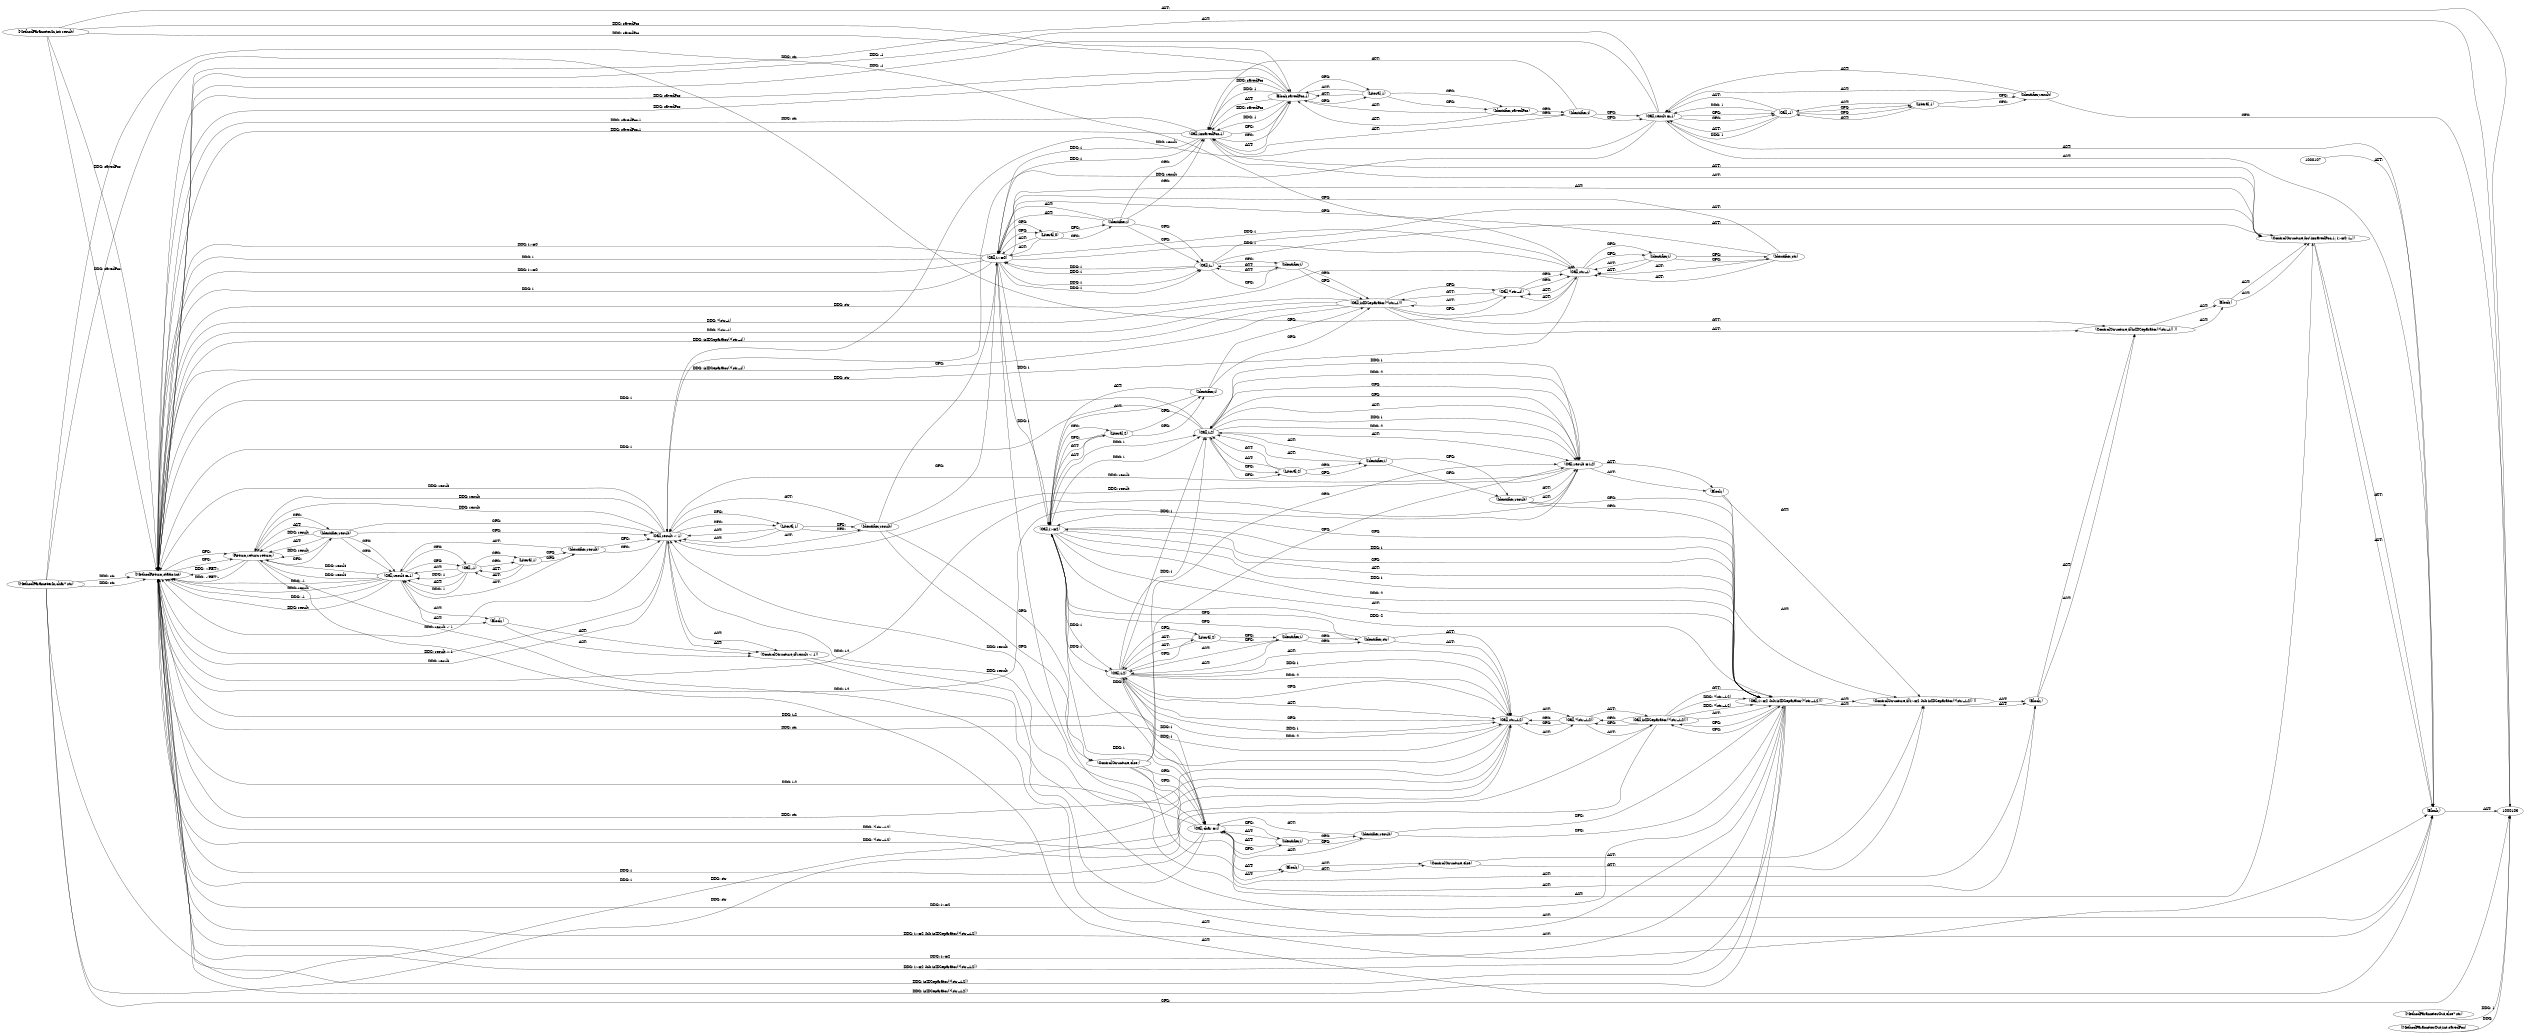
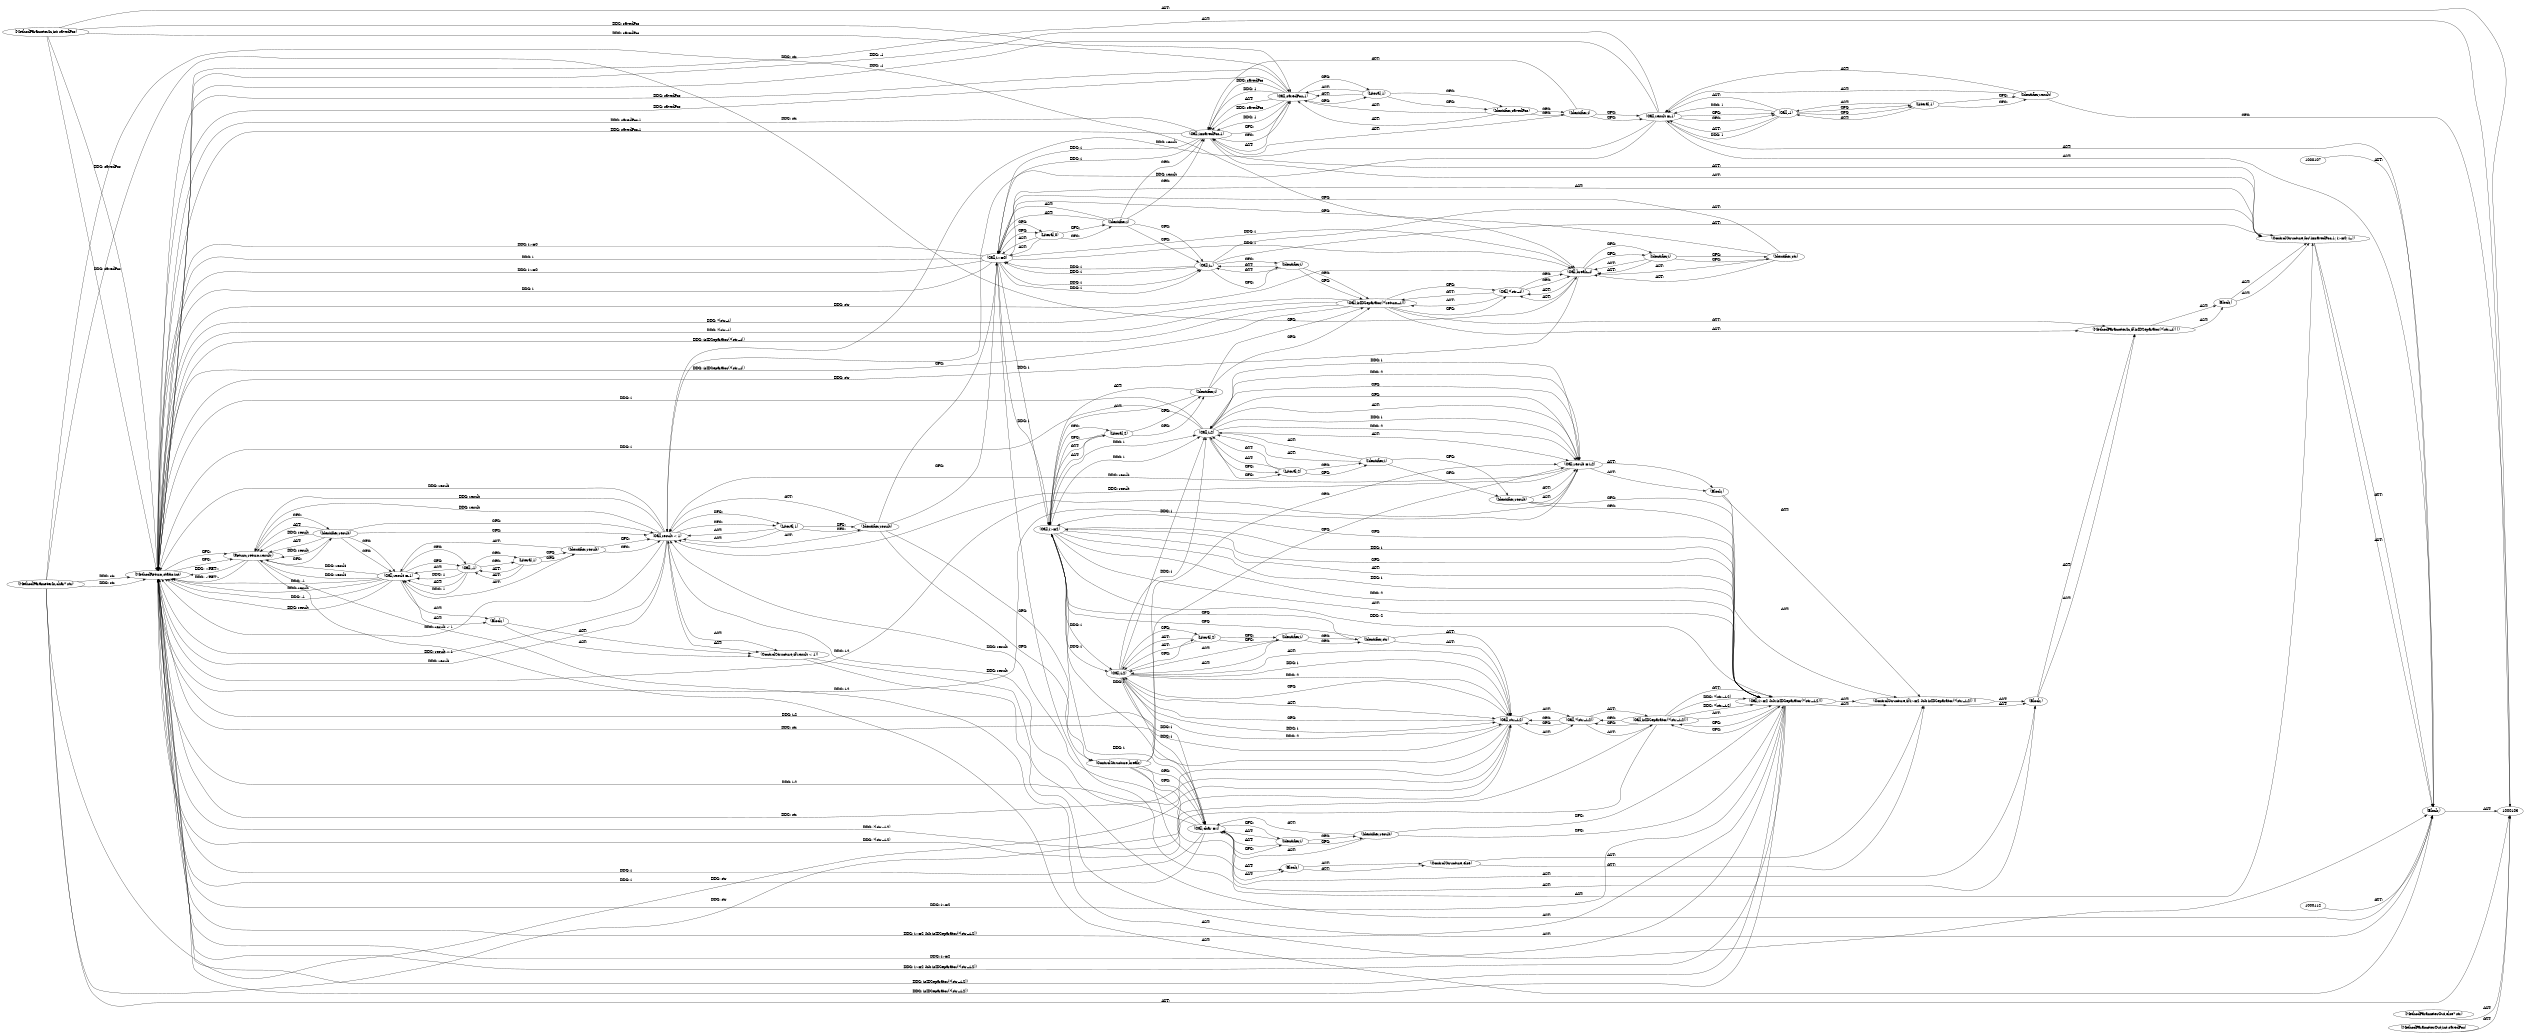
node "(MethodParameterIn,int result)": label "(MethodParameterIn,int result)" -> "(MethodParameterIn,int savedPos)"
node "(Block,savedPos-1)": label "(Block,savedPos-1)" -> "(Call,savedPos-1)"
node "(Call,str+i)": label "(Call,str+i)" -> "(Call,break+i)"
node "(Call,isIDSeparator(*(str+i)))": label "(Call,isIDSeparator(*(str+i)))" -> "(Call,isIDSeparator(*(return+i)))"
node "(ControlStructure,if(isIDSeparator(*(str+i)) ))": label "(ControlStructure,if(isIDSeparator(*(str+i)) ))" -> "(MethodParameterIn,if(isIDSeparator(*(str+i)) ))"
node "(Return,return return;)": label "(Return,return return;)" -> "(Return,return result;)"
node "(ControlStructure,else;)": label "(ControlStructure,else;)" -> "(ControlStructure,break;)"
node "1000112": added
edge "(MethodParameterIn,char* str)" -> "1000103": label "CFG: " -> "AST: "
edge "(MethodParameterOut,else* str)" -> "1000103": label "DDG: 1" -> "AST: "
edge "(MethodParameterOut,int savedPos)" -> "1000103": label "DDG: " -> "AST: "
